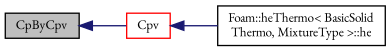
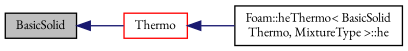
node "CpByCpv": label "CpByCpv" -> "BasicSolid"
node "Cpv": label "Cpv" -> "Thermo"
